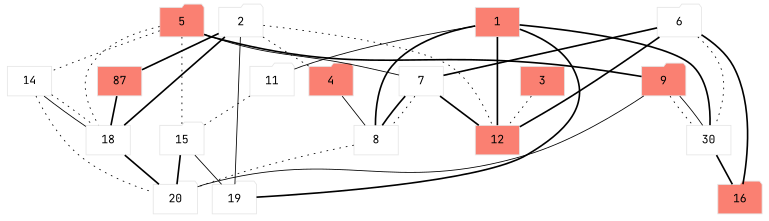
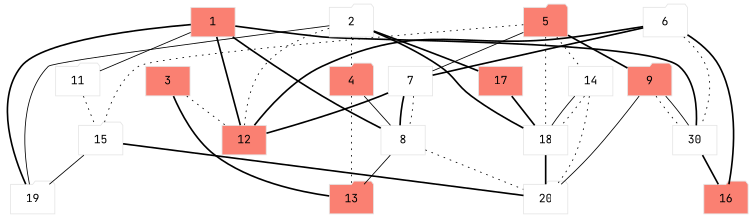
node "87": label "87" -> "17"
node "13": added
